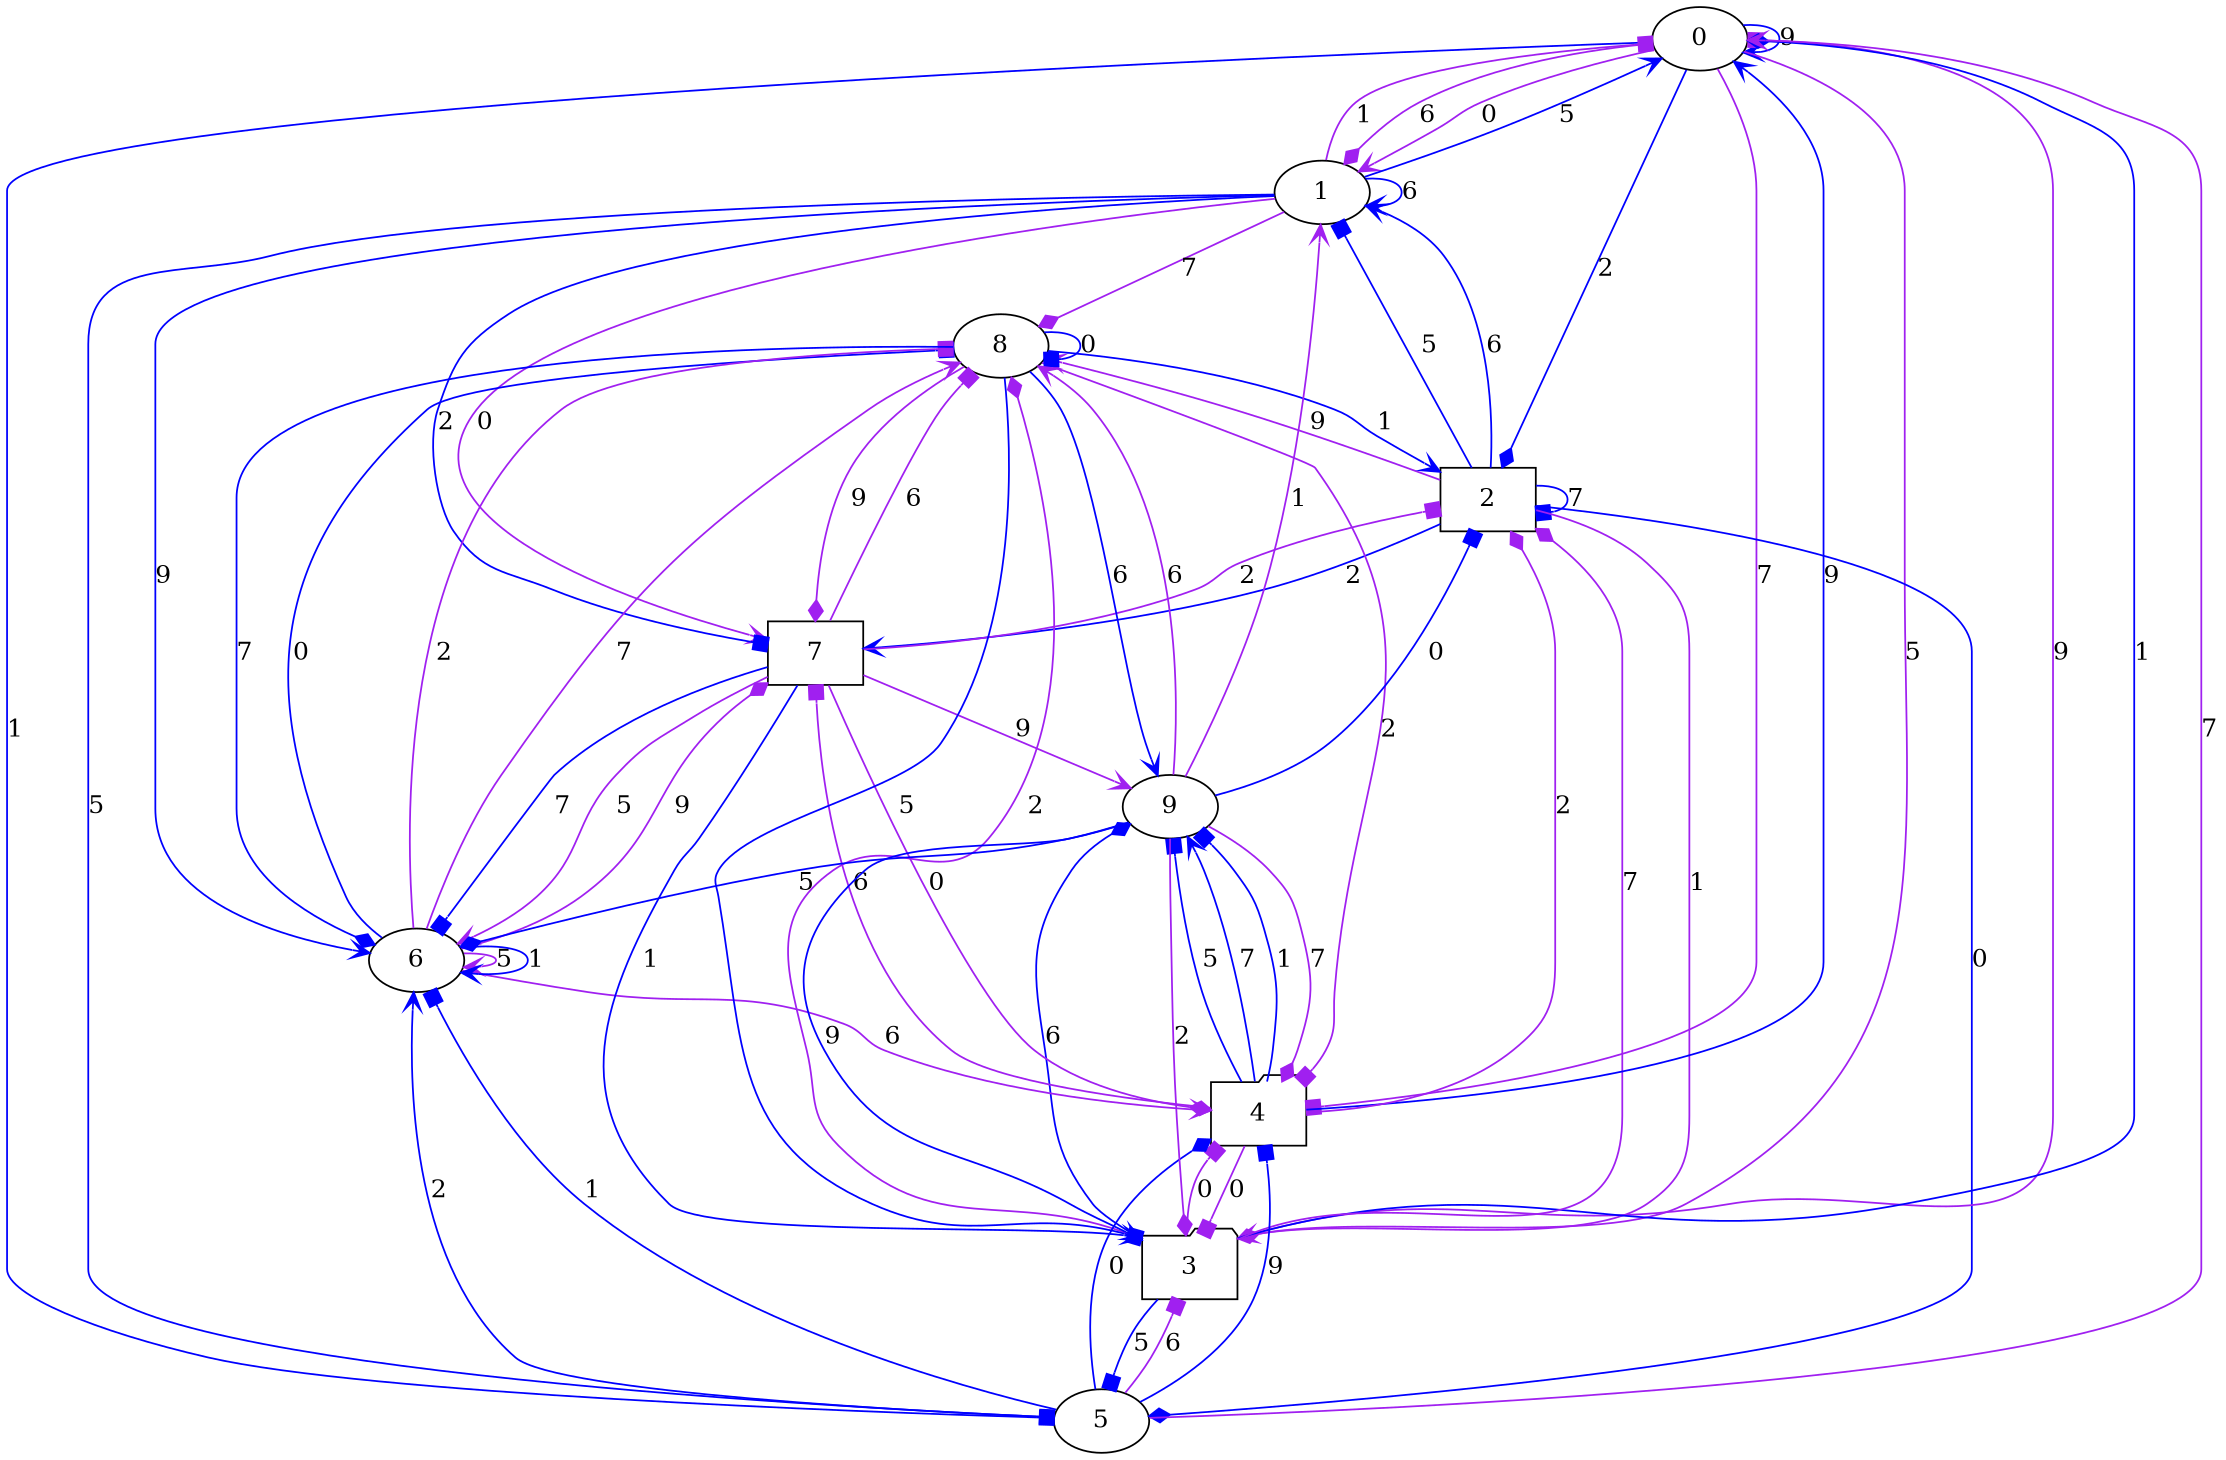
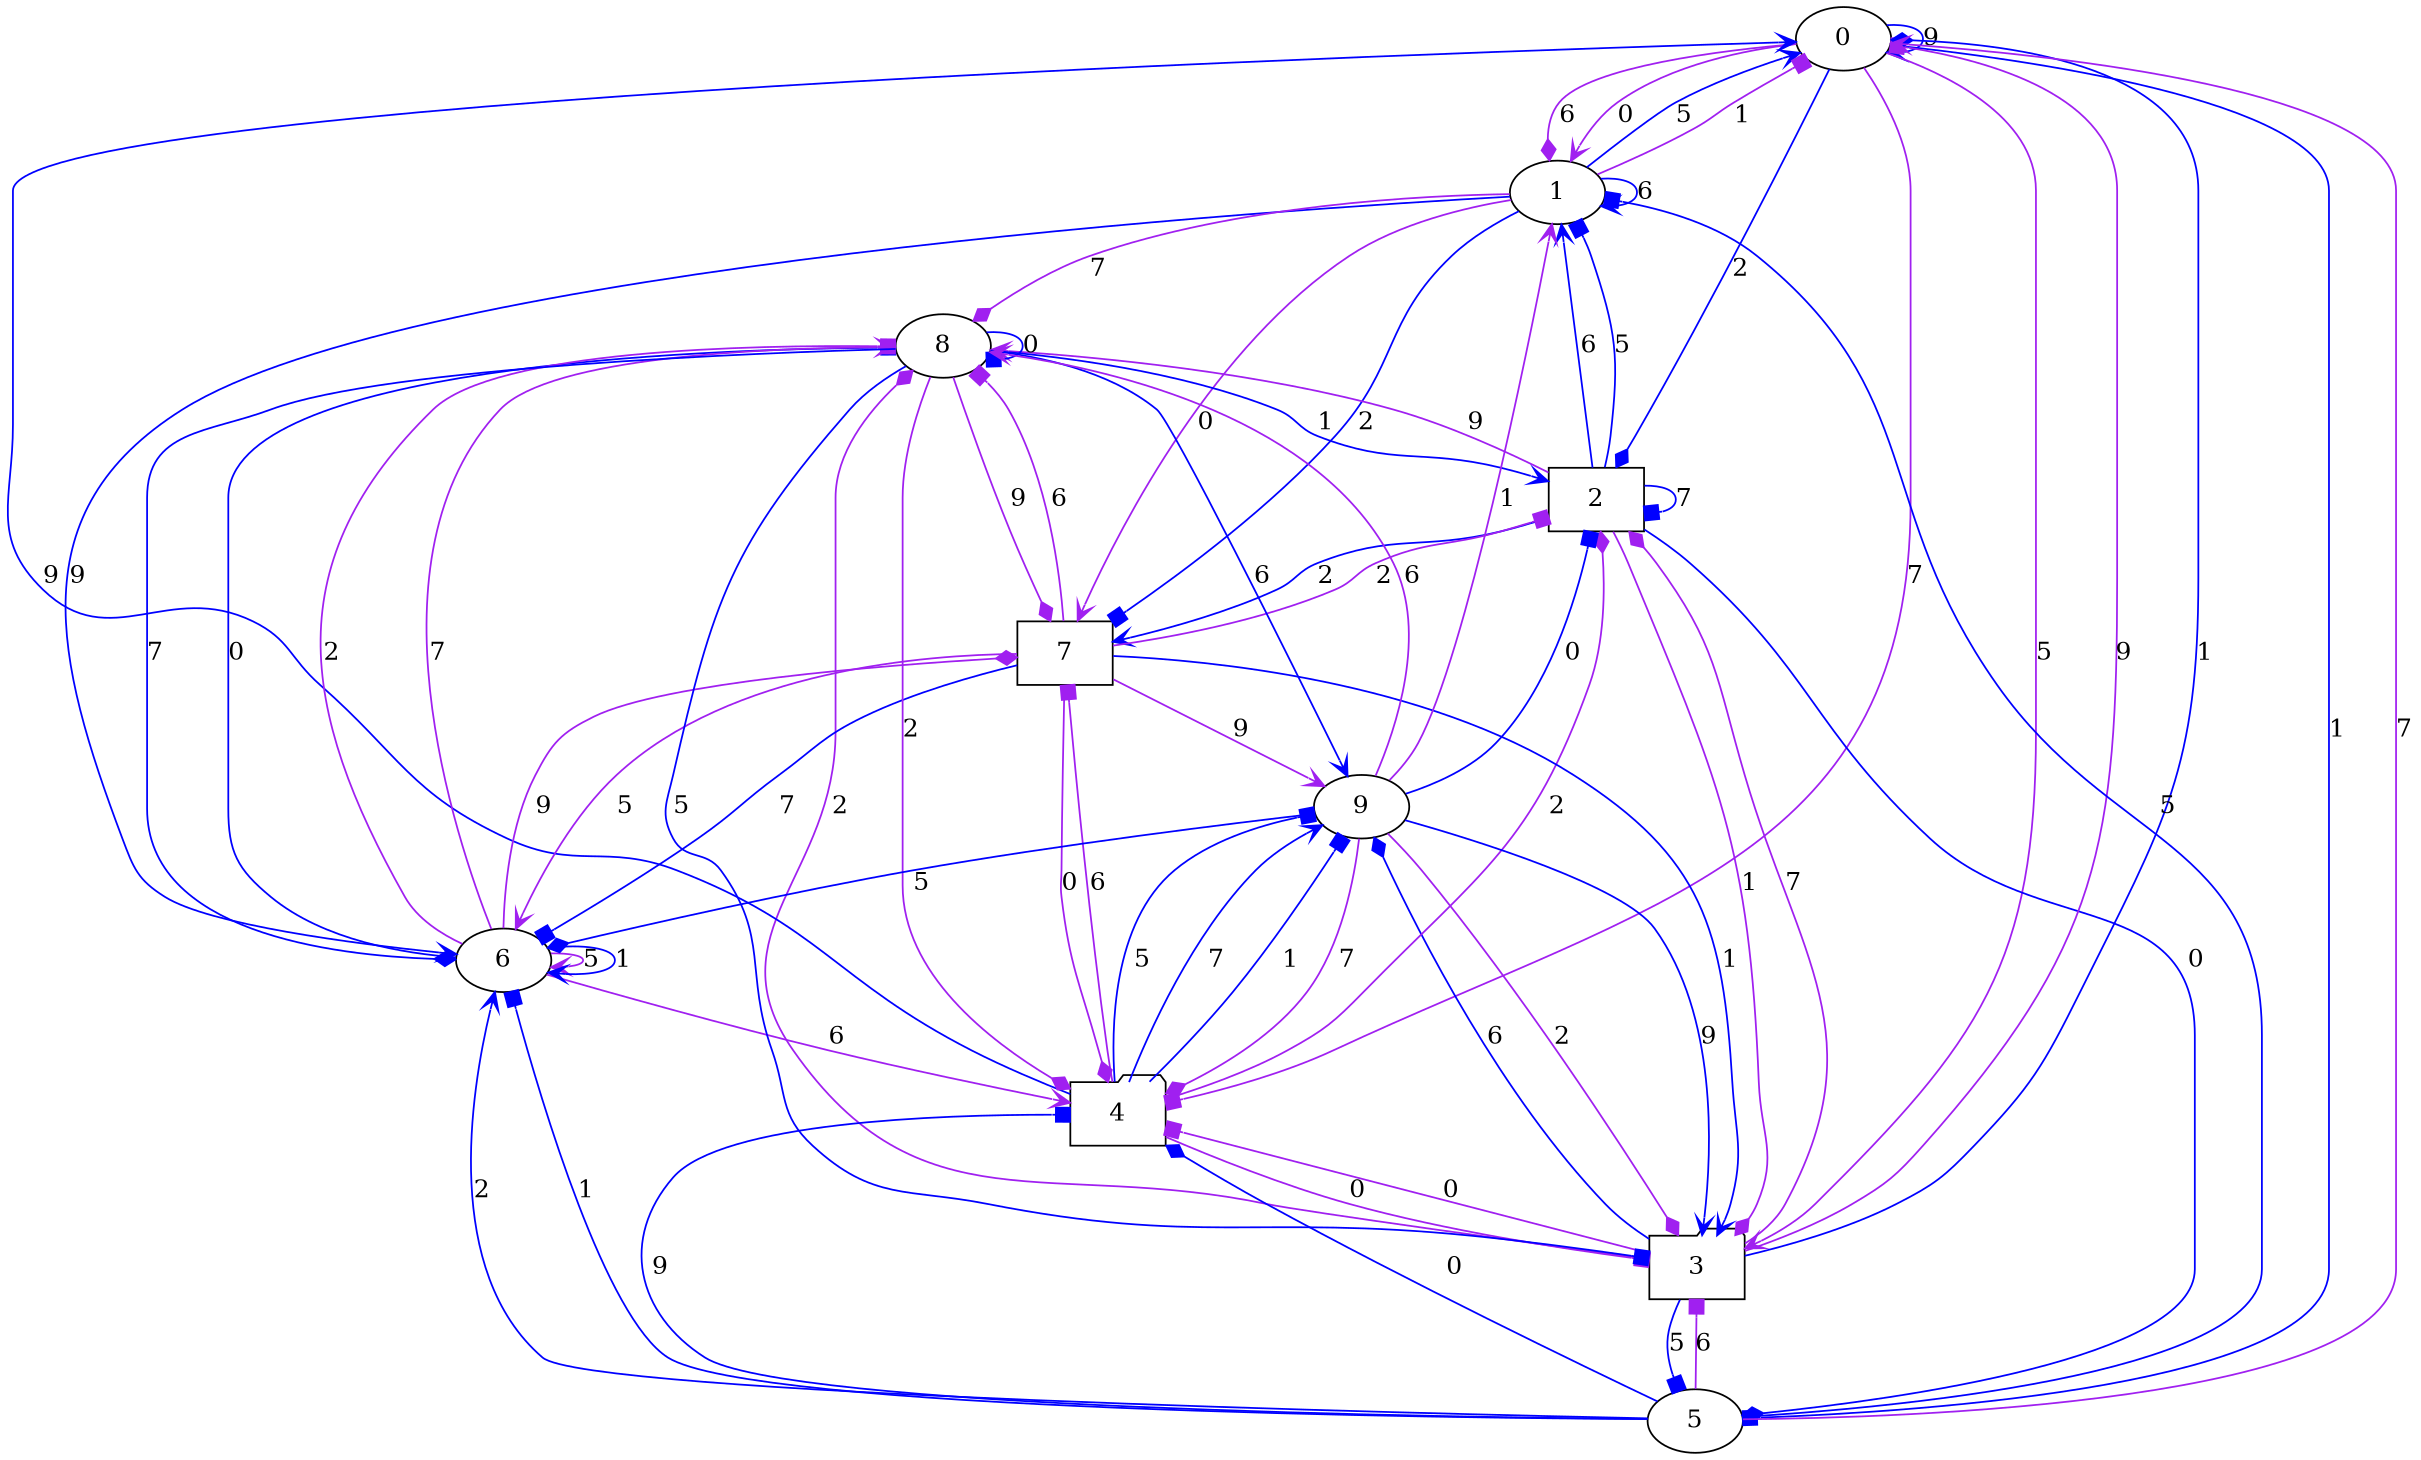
edge "8" -> "4": arrowhead box -> diamond
edge "1" -> "5": reversed
